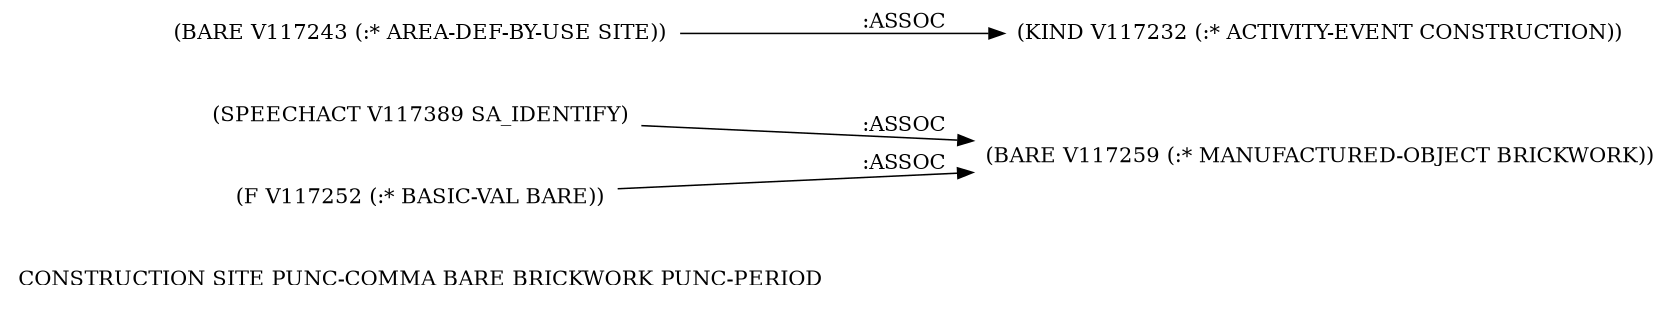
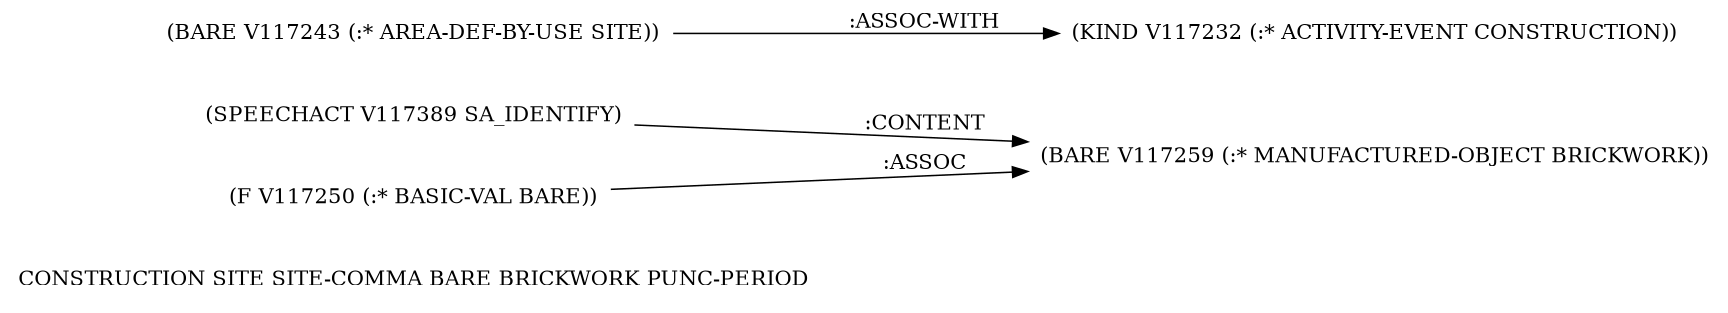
edge "(BARE V117243 (:* AREA-DEF-BY-USE SITE))" -> "(KIND V117232 (:* ACTIVITY-EVENT CONSTRUCTION))": label ":ASSOC" -> ":ASSOC-WITH"
edge "(SPEECHACT V117389 SA_IDENTIFY)" -> "(BARE V117259 (:* MANUFACTURED-OBJECT BRICKWORK))": label ":ASSOC" -> ":CONTENT"
node "(F V117252 (:* BASIC-VAL BARE))": label "(F V117252 (:* BASIC-VAL BARE))" -> "(F V117250 (:* BASIC-VAL BARE))"
node "CONSTRUCTION SITE PUNC-COMMA BARE BRICKWORK PUNC-PERIOD": label "CONSTRUCTION SITE PUNC-COMMA BARE BRICKWORK PUNC-PERIOD" -> "CONSTRUCTION SITE SITE-COMMA BARE BRICKWORK PUNC-PERIOD"
